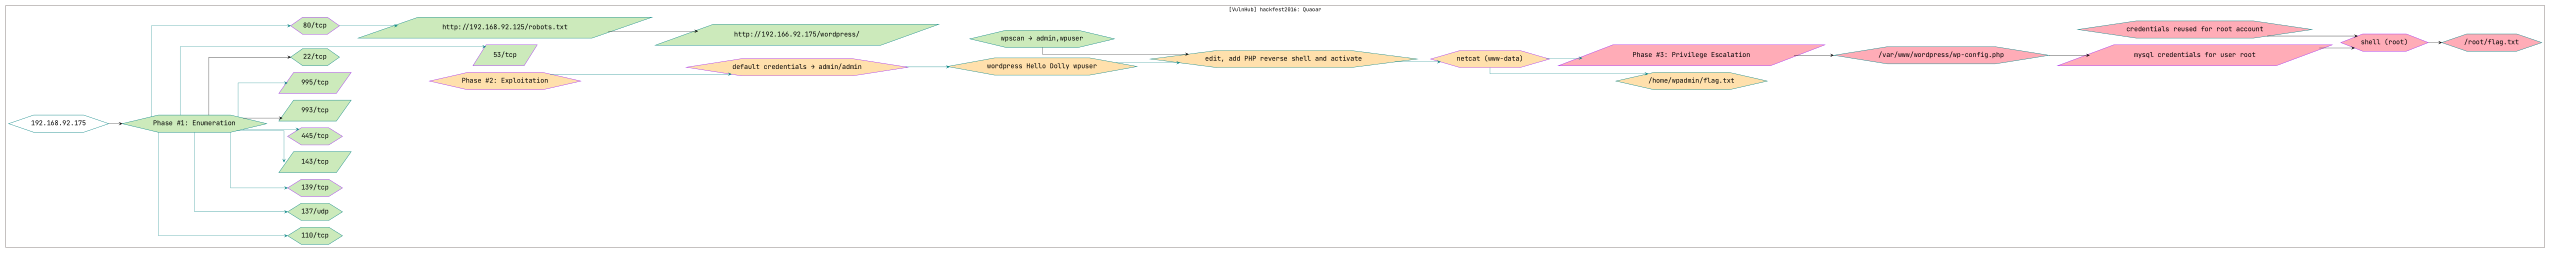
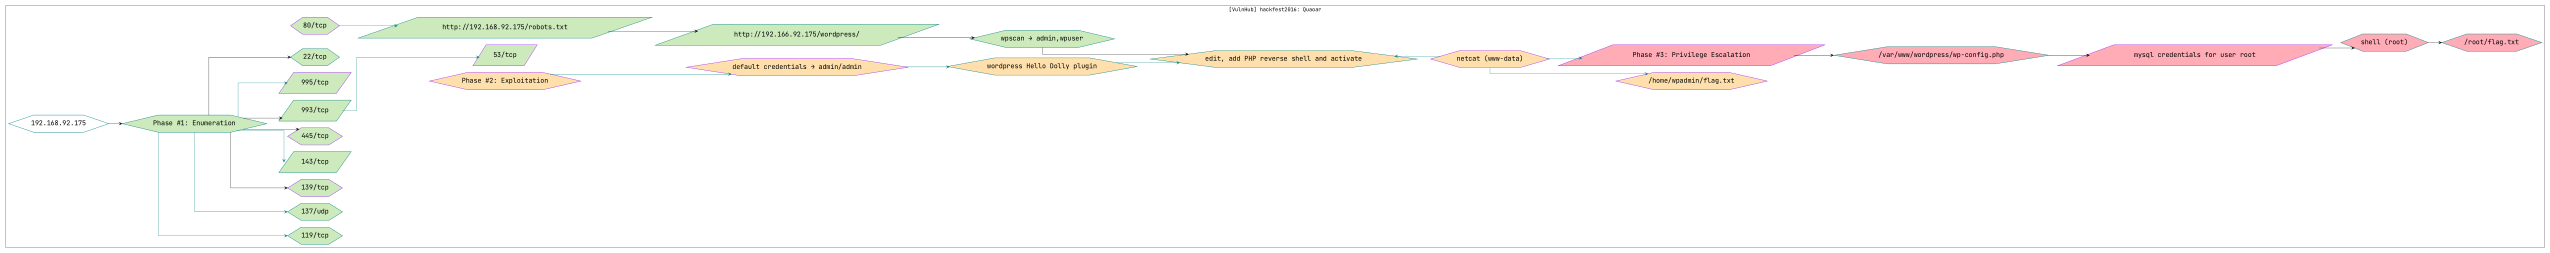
edge "Phase #1: Enumeration" -> "80/tcp": removed
node "http://192.168.92.125/robots.txt": label "http://192.168.92.125/robots.txt" -> "http://192.168.92.175/robots.txt"
node "credentials reused for root account": removed
edge "http://192.166.92.175/wordpress/" -> "wpscan → admin,wpuser": added
node "shell (root)": color purple -> teal
edge "Phase #1: Enumeration" -> "53/tcp": now "993/tcp" -> "53/tcp"
edge "edit, add PHP reverse shell and activate" -> "netcat (www-data)": reversed
node "wordpress Hello Dolly wpuser": label "wordpress Hello Dolly wpuser" -> "wordpress Hello Dolly plugin"
node "/home/wpadmin/flag.txt": color teal -> purple
edge "Phase #1: Enumeration" -> "445/tcp": color teal -> black
edge "Phase #1: Enumeration" -> "139/tcp": color teal -> black
node "110/tcp": label "110/tcp" -> "119/tcp"
